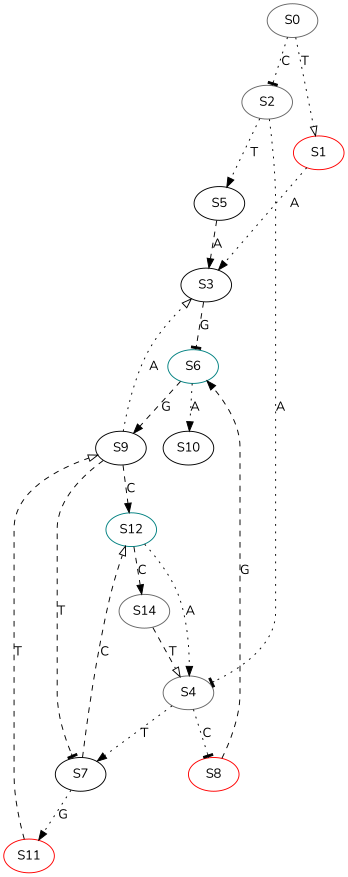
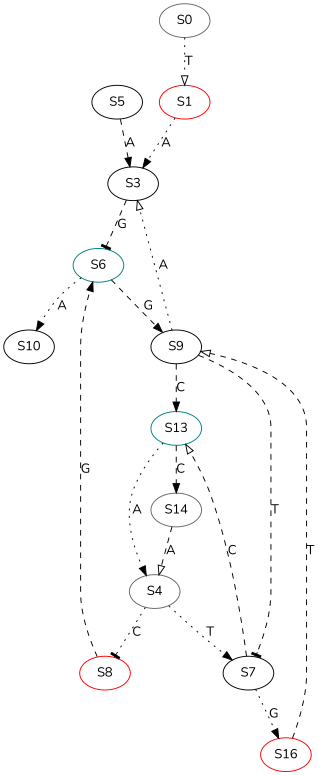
node "S2": removed
node "S12": label "S12" -> "S13"
edge "S14" -> "S4": label "T" -> "A"
node "S11": label "S11" -> "S16"
